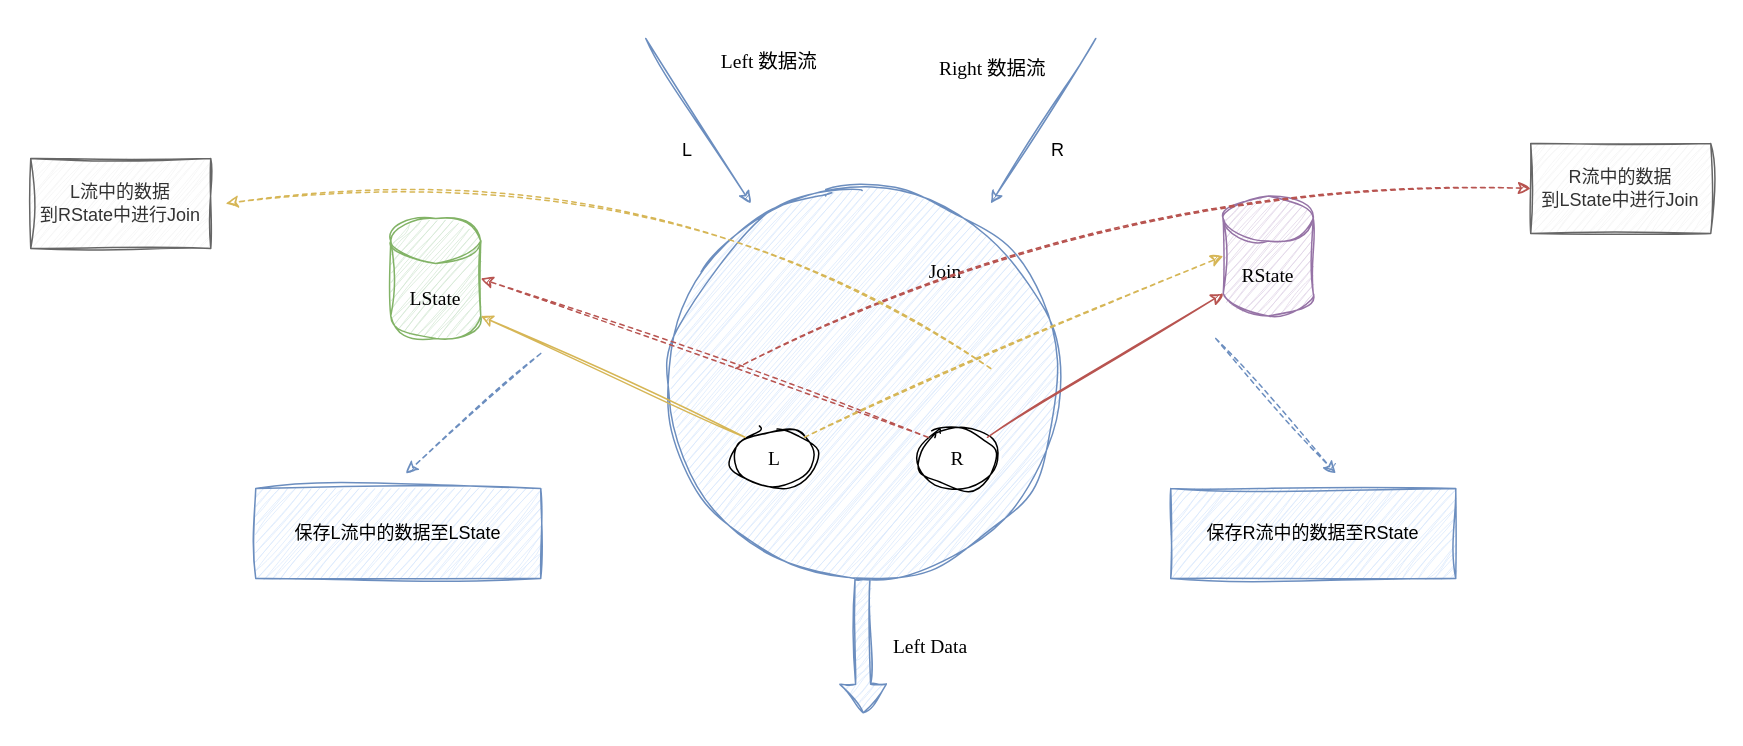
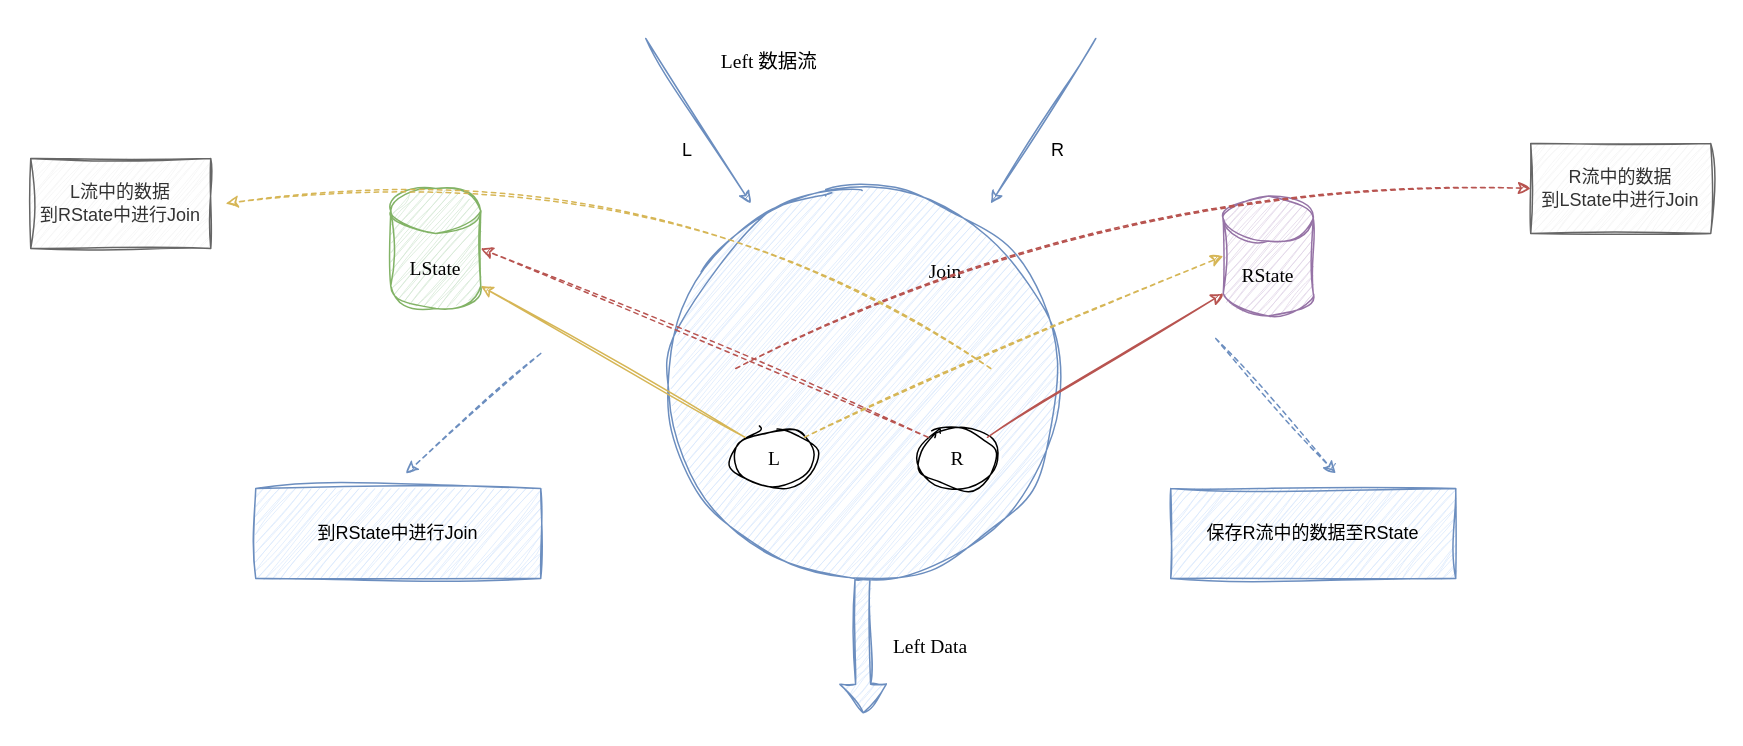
node "Right 数据流": removed
node "LState": moved (436, 278) -> (436, 248)
node "保存L流中的数据至LState": label "保存L流中的数据至LState" -> "到RState中进行Join"
